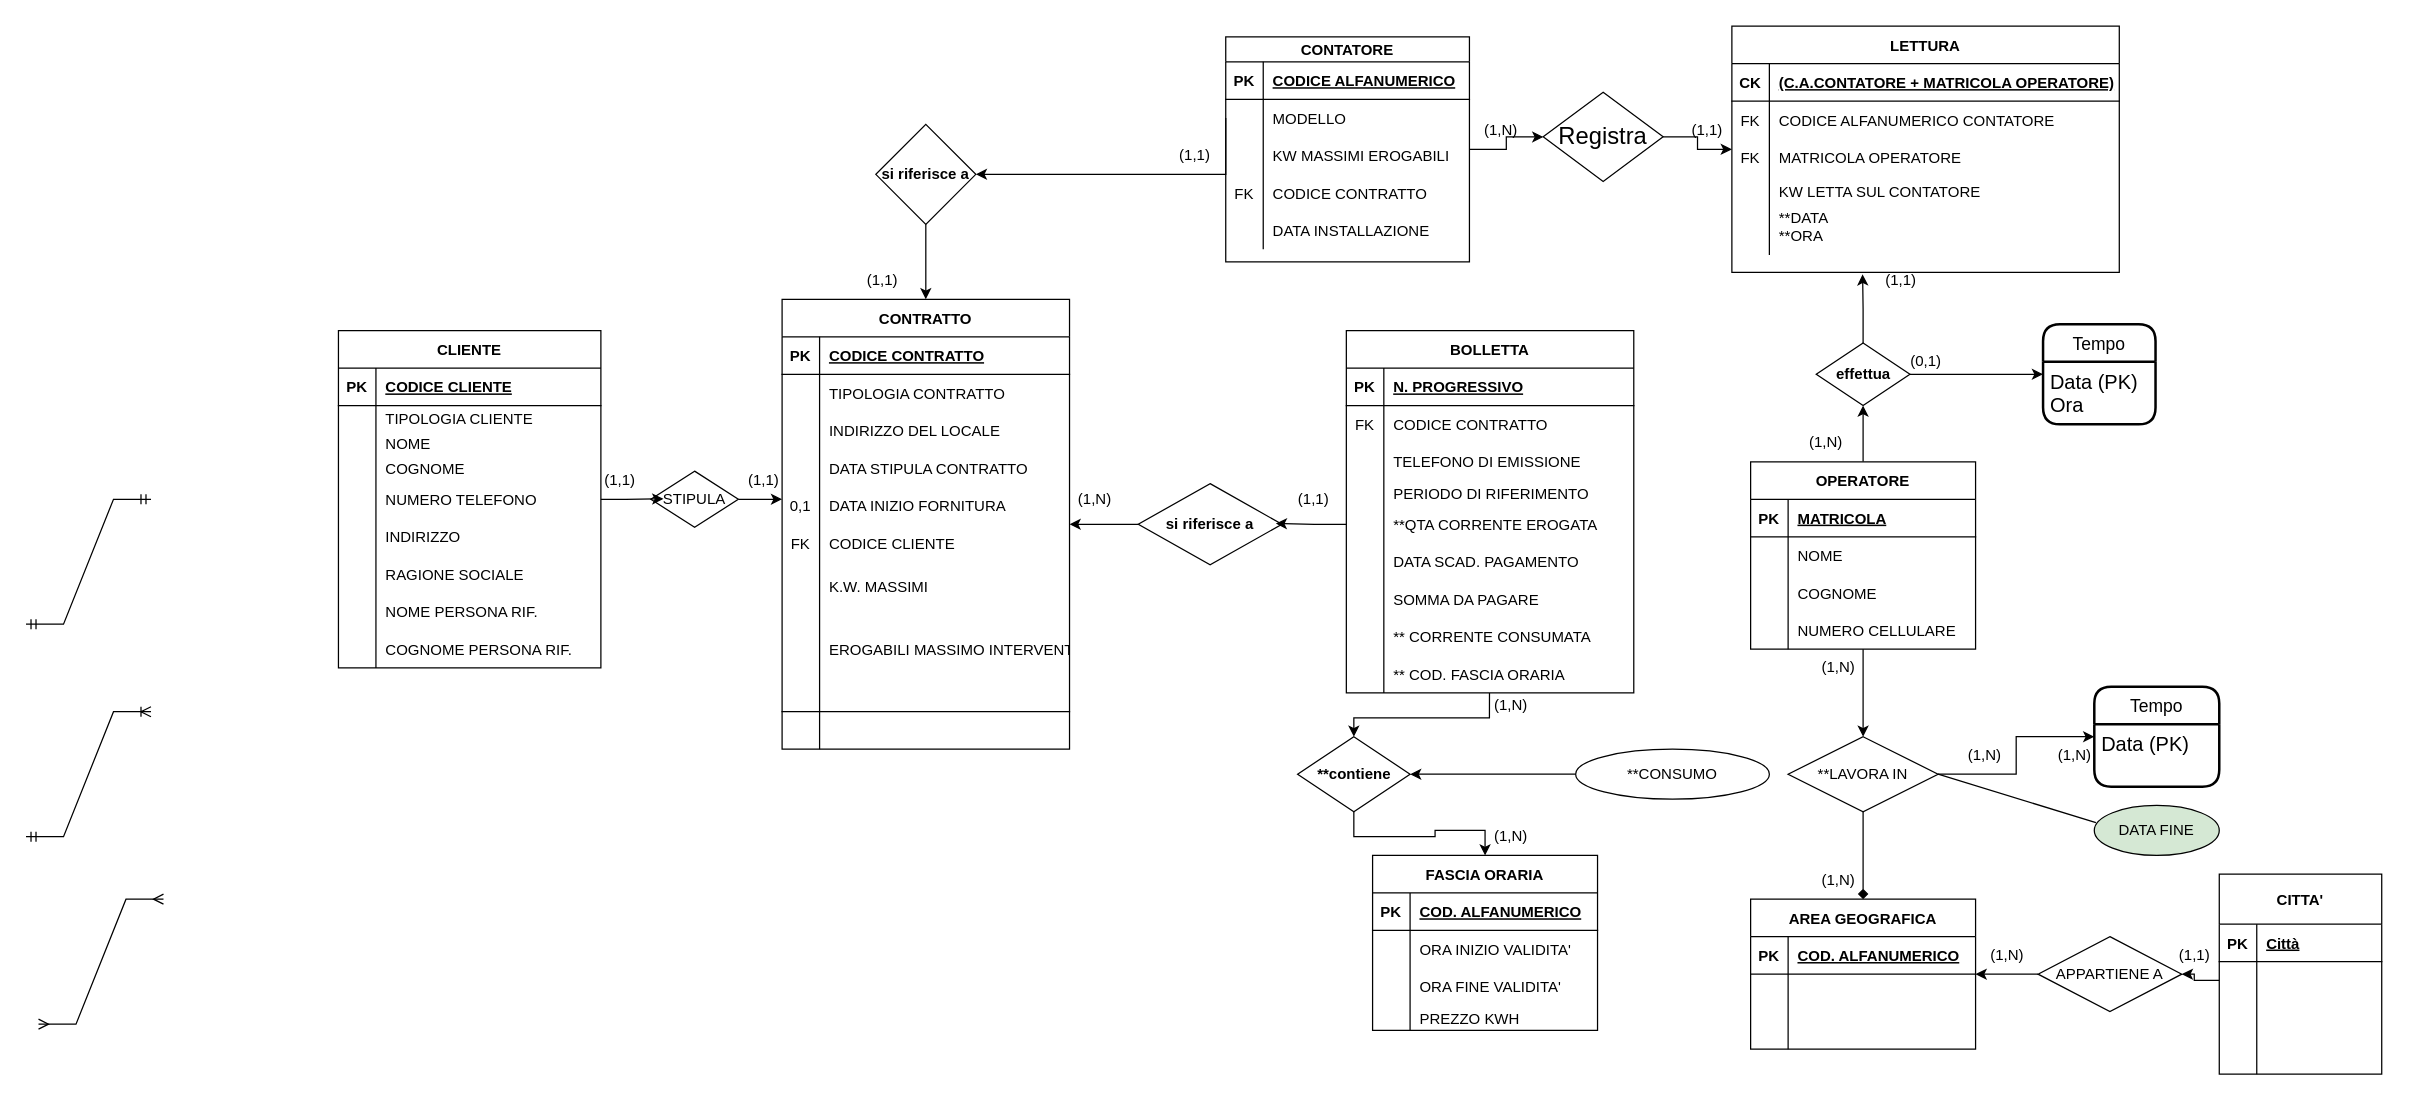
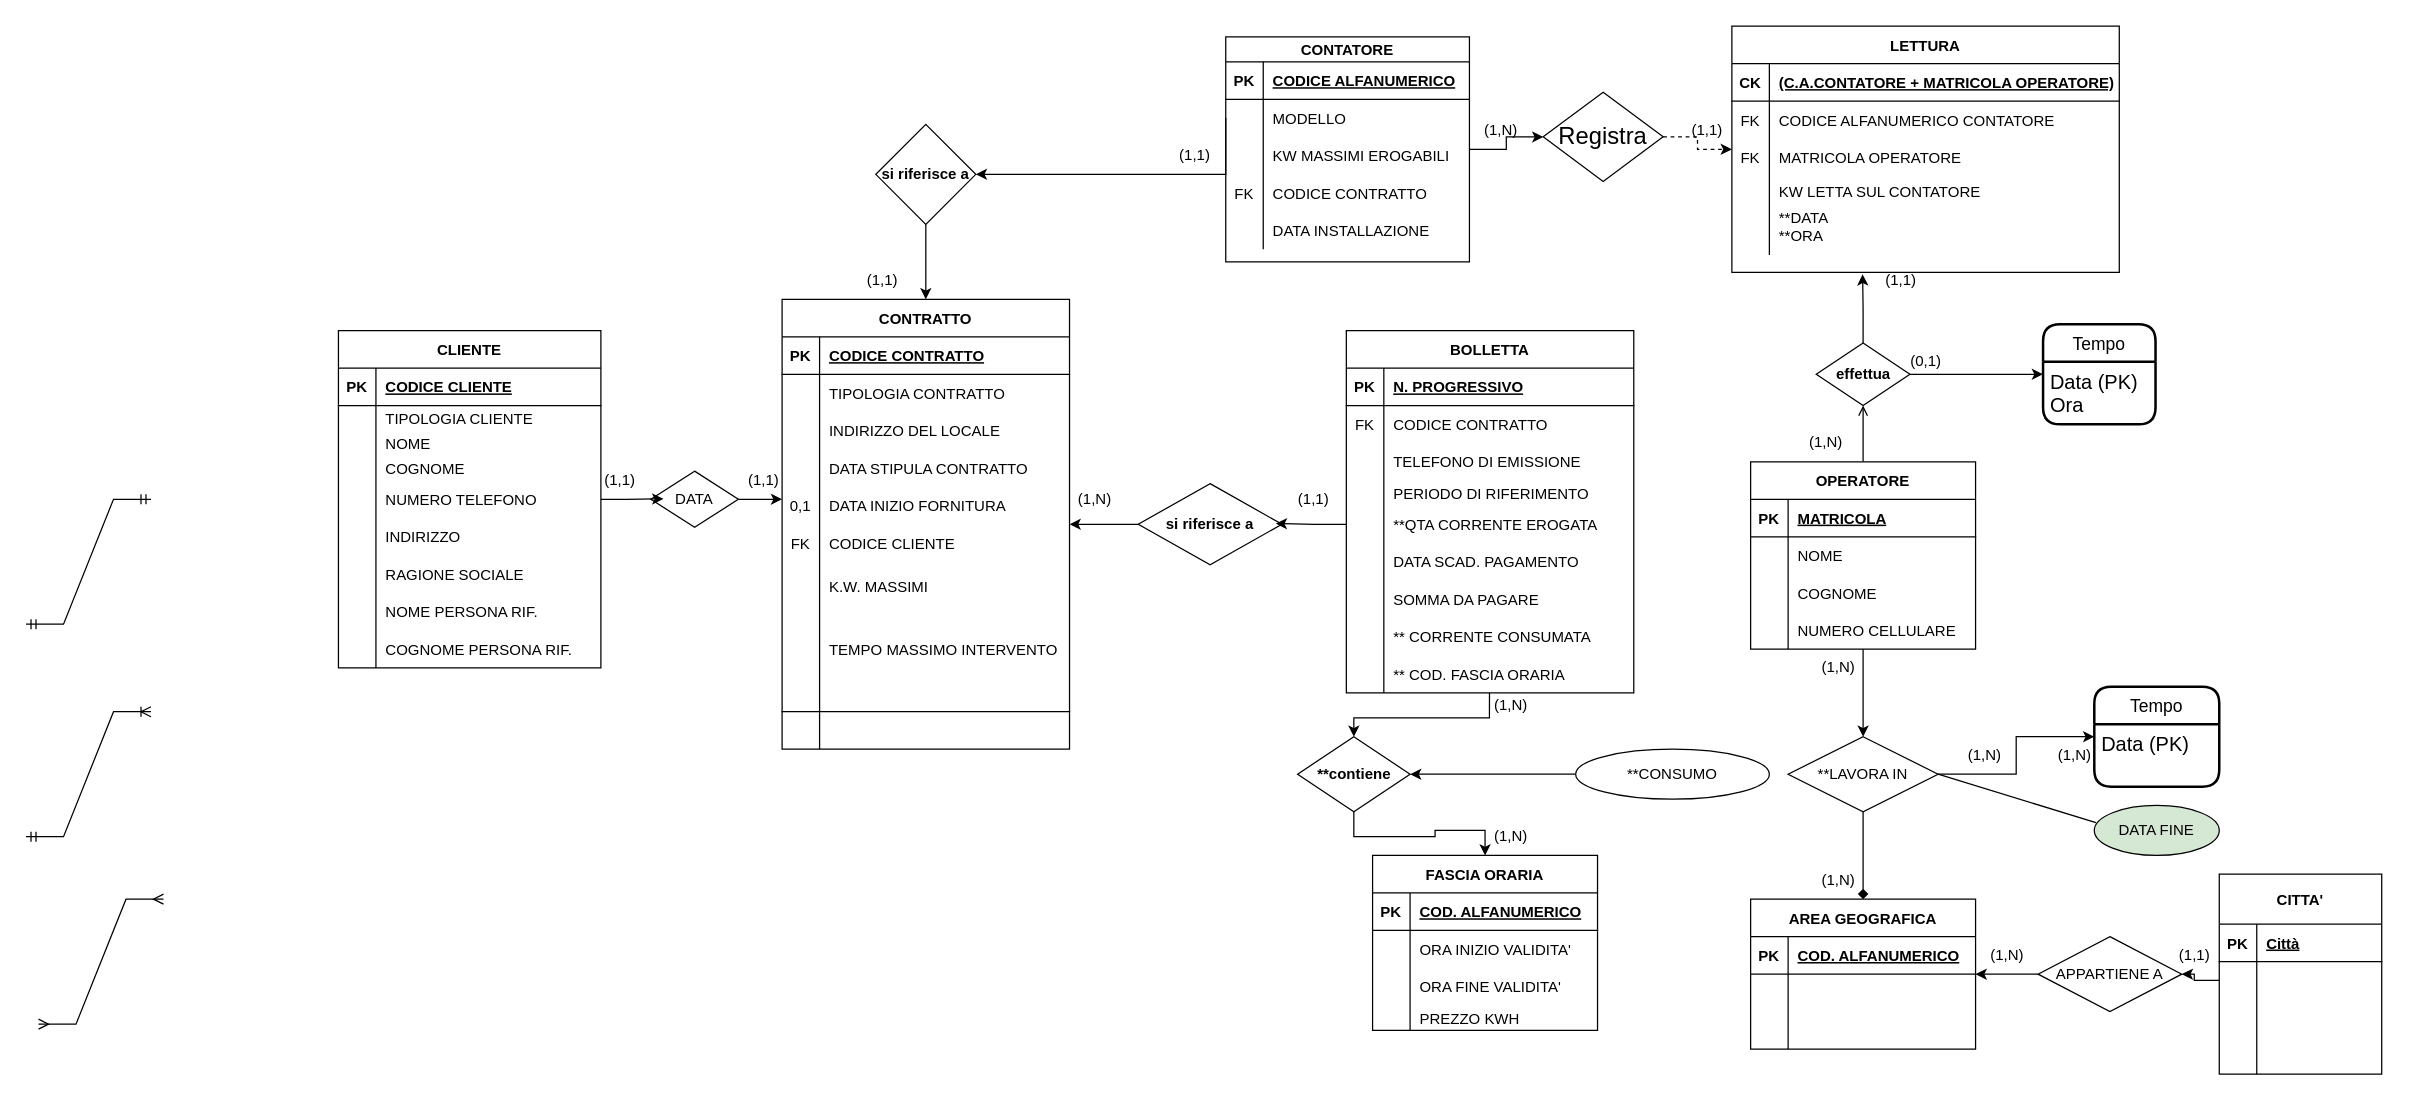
edge "Registra" -> "LETTURA": style solid -> dashed
edge "OPERATORE" -> "effettua": arrowhead classic -> open
node "STIPULA": label "STIPULA" -> "DATA"
node "EROGABILI MASSIMO INTERVENTO": label "EROGABILI MASSIMO INTERVENTO" -> "TEMPO MASSIMO INTERVENTO"
